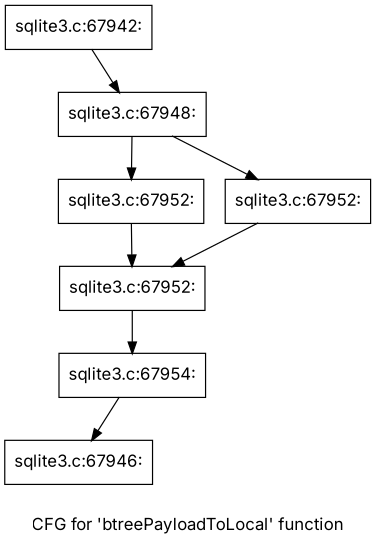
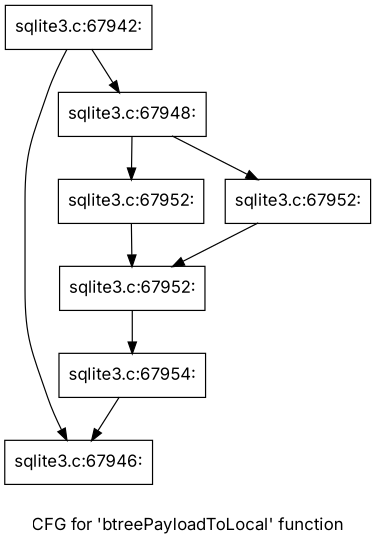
edge "sqlite3.c:67942:" -> "sqlite3.c:67946:": added
